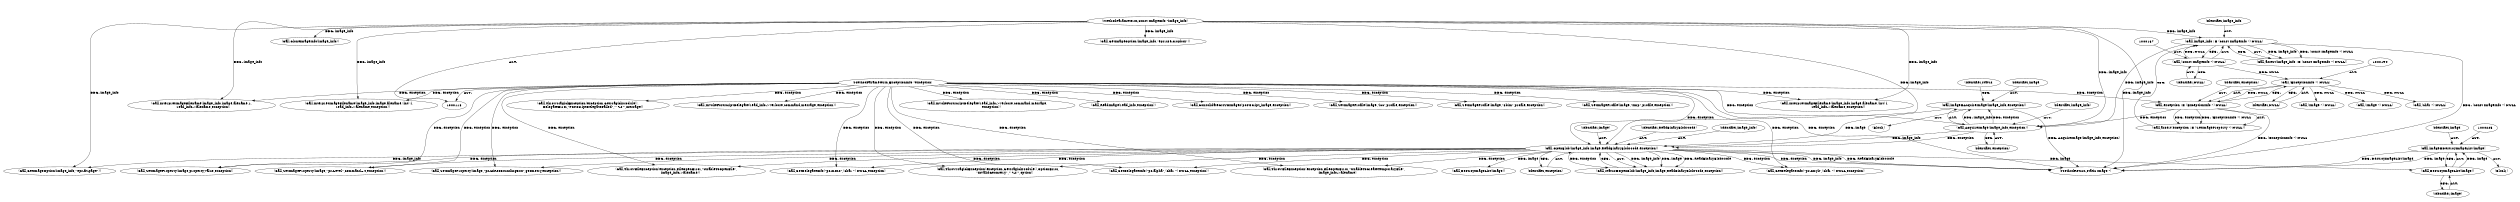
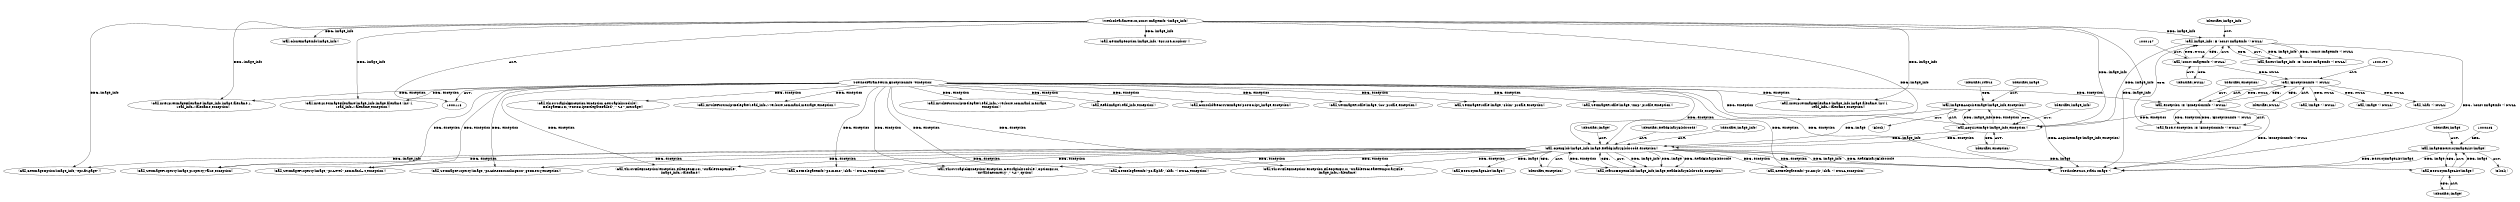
edge "(Call,image=AcquireImage(image_info,exception))" -> "(Call,AcquireImage(image_info,exception))": added, label "CFG:"
node "(Call,assert(exception != (SetImageProperty *) NULL))": label "(Call,assert(exception != (SetImageProperty *) NULL))" -> "(Call,assert(exception != (ExceptionInfo *) NULL))"
edge "1000225" -> "(Call,image=DestroyImageList(image))": label "AST: " -> "CFG: "
